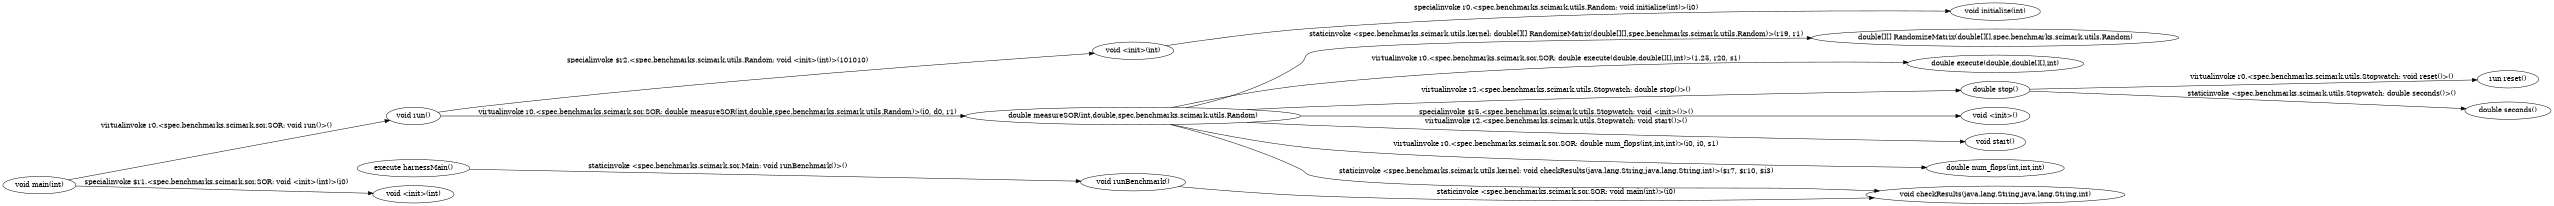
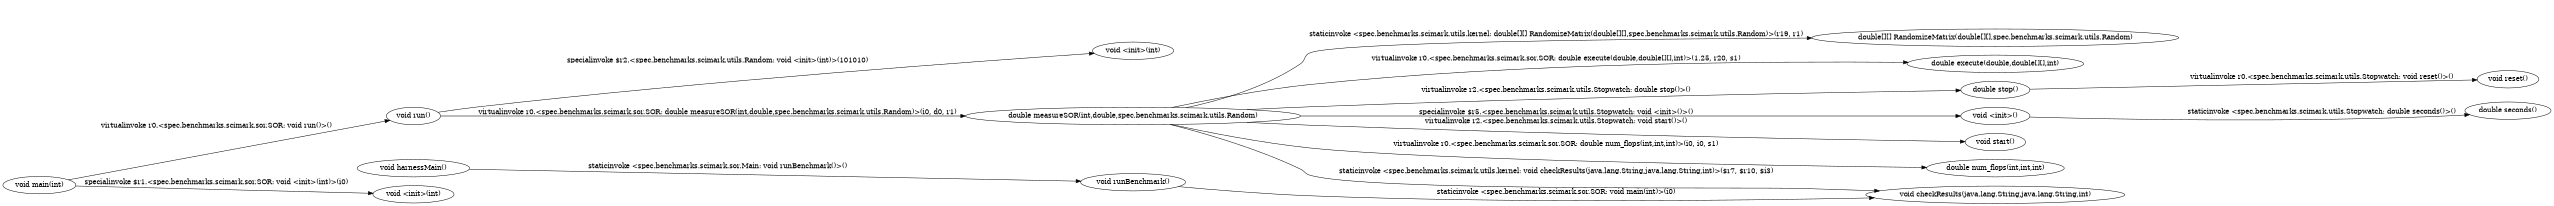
node "void initialize(int)": removed
node "run reset()": label "run reset()" -> "void reset()"
edge "double stop()" -> "double seconds()": now "void <init>()" -> "double seconds()"
node "execute harnessMain()": label "execute harnessMain()" -> "void harnessMain()"
